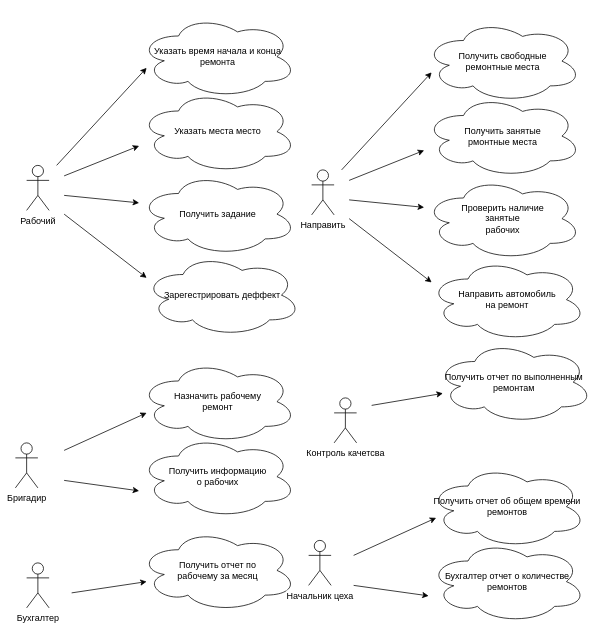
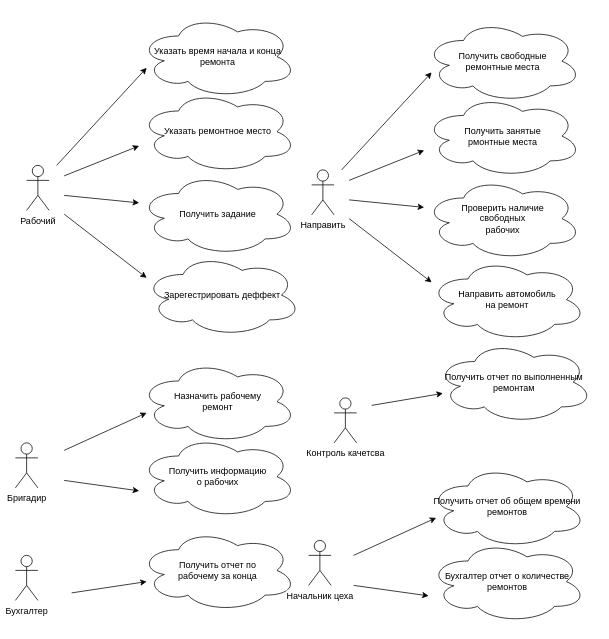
node "Указать места место": label "Указать места место" -> "Указать ремонтное место"
node "Проверить наличие занятые рабочих": label "Проверить наличие занятые рабочих" -> "Проверить наличие свободных рабочих"
node "Получить отчет по рабочему за месяц": label "Получить отчет по рабочему за месяц" -> "Получить отчет по рабочему за конца"
node "Бухгалтер": moved (38, 585) -> (27, 578)
